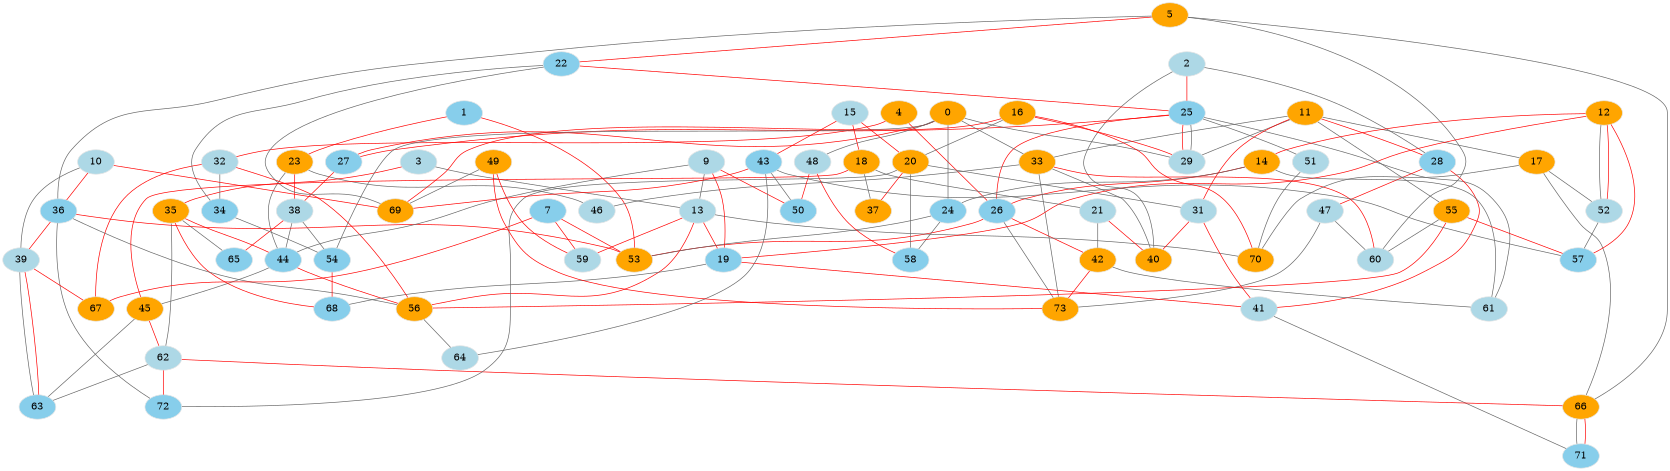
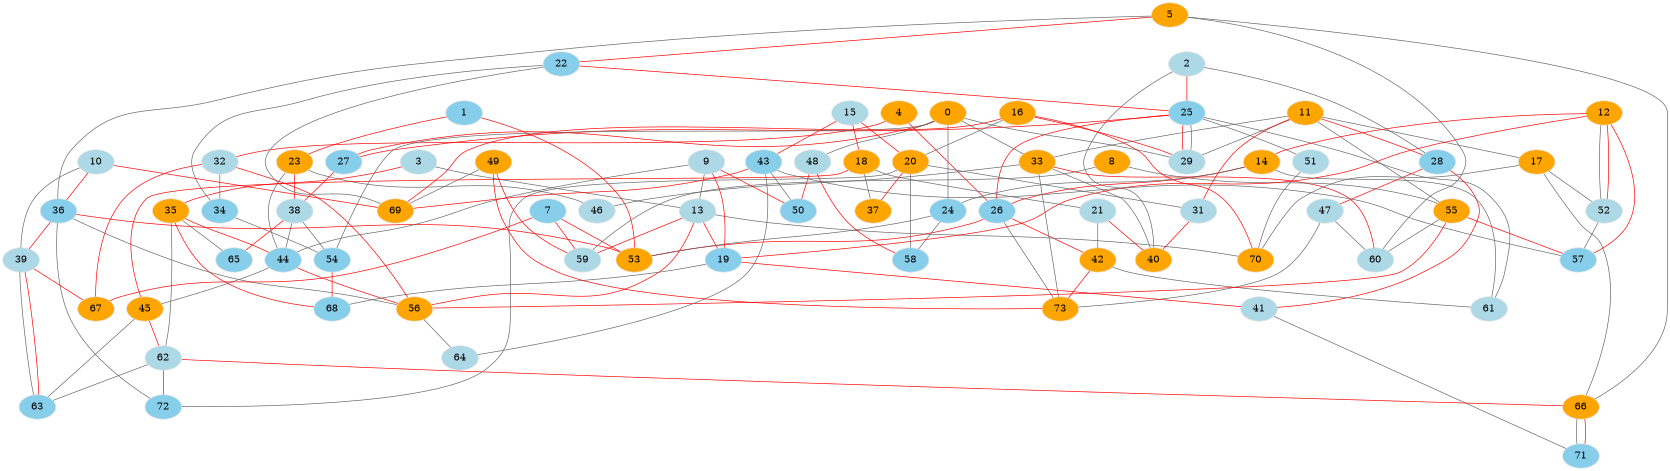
node "8": added
edge "31" -- "41": removed
